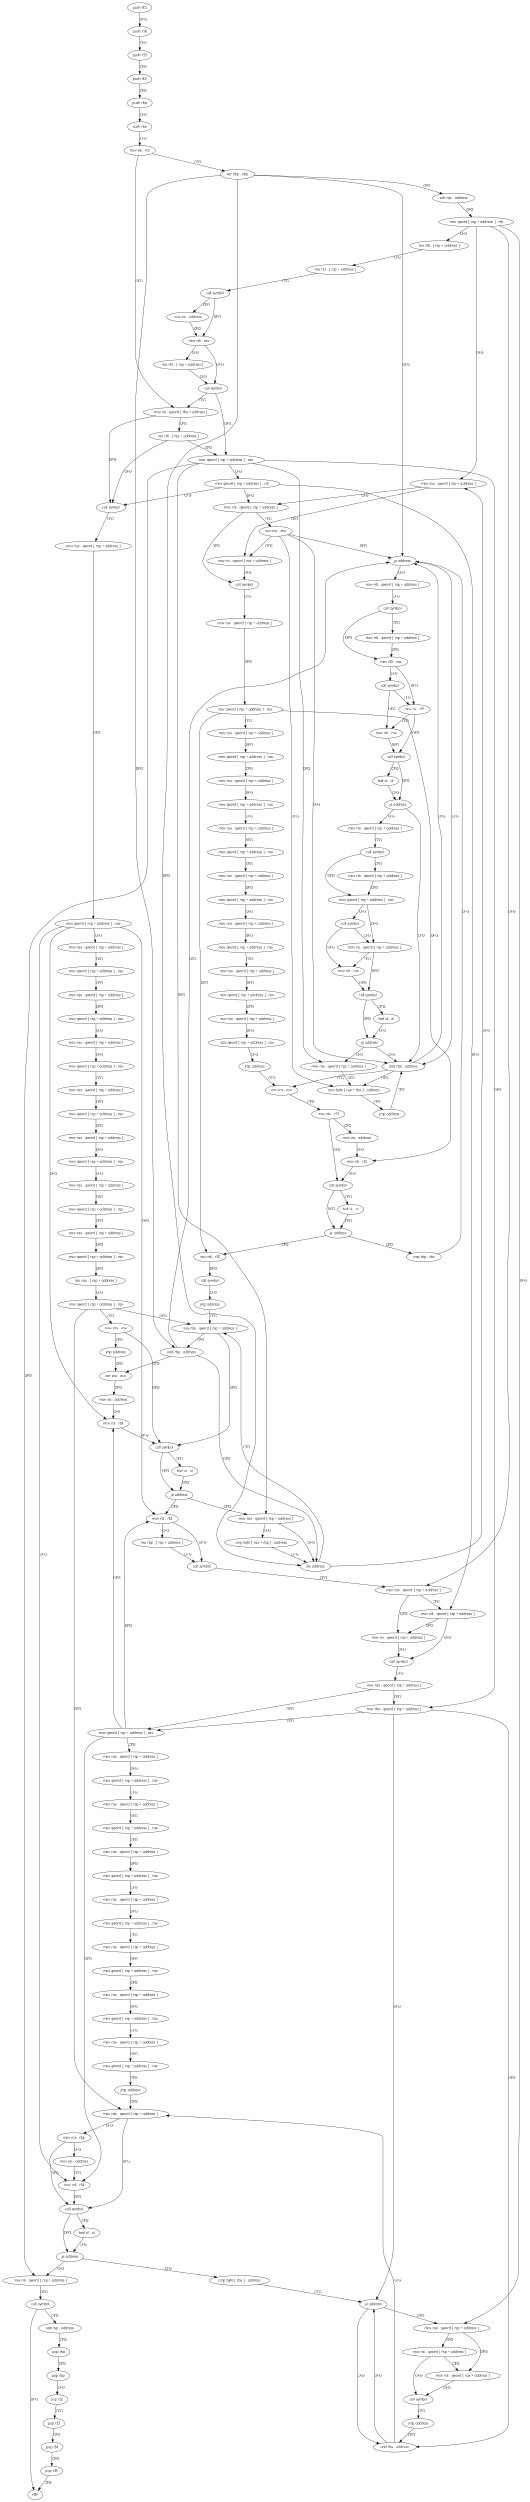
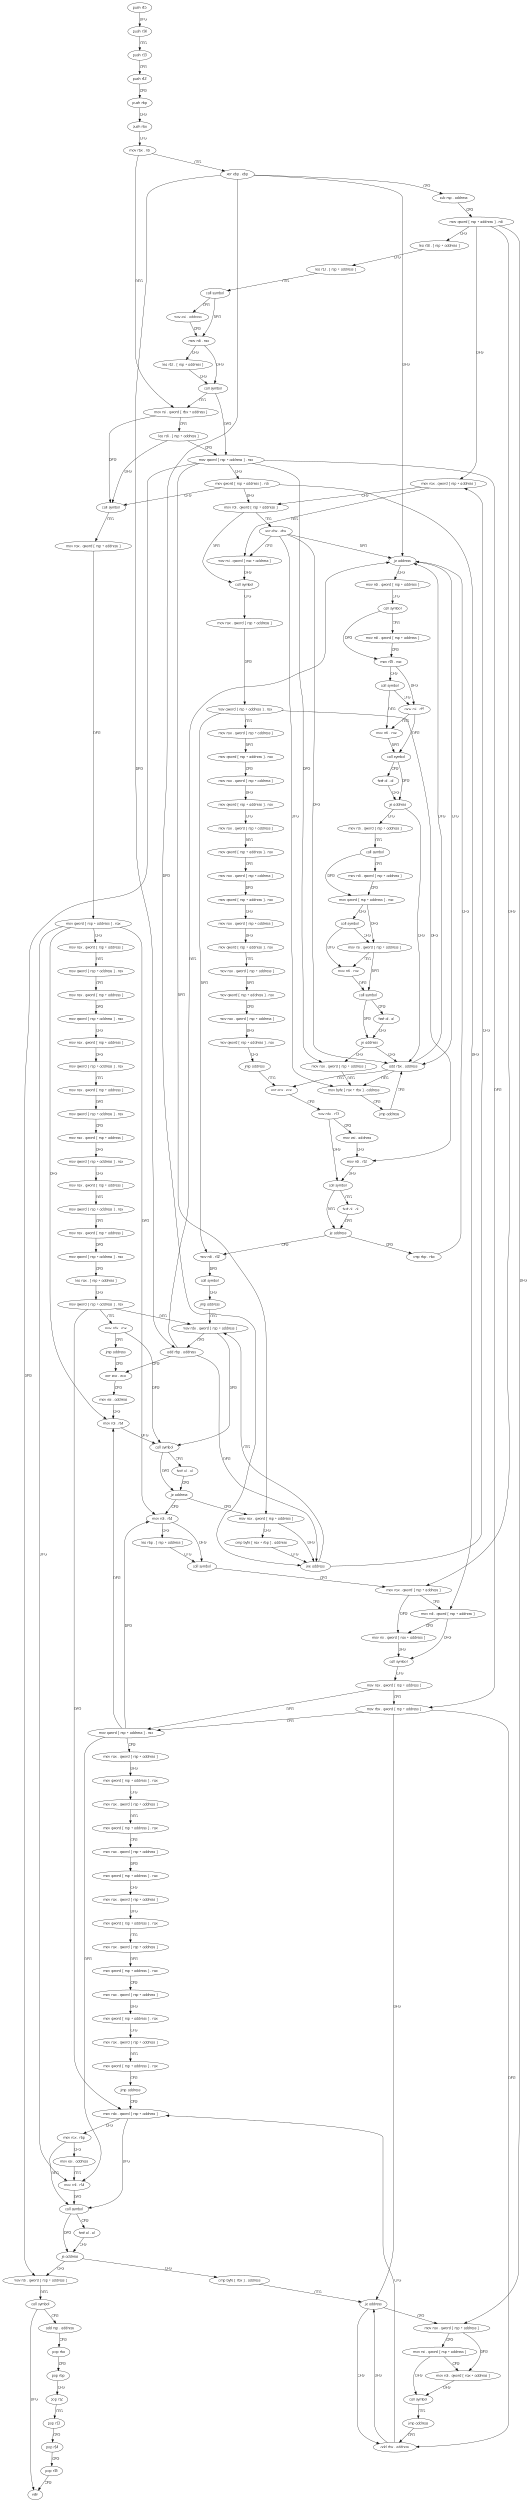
node "mov esi , rdi": label "mov esi , rdi" -> "mov rbx , rdi"
